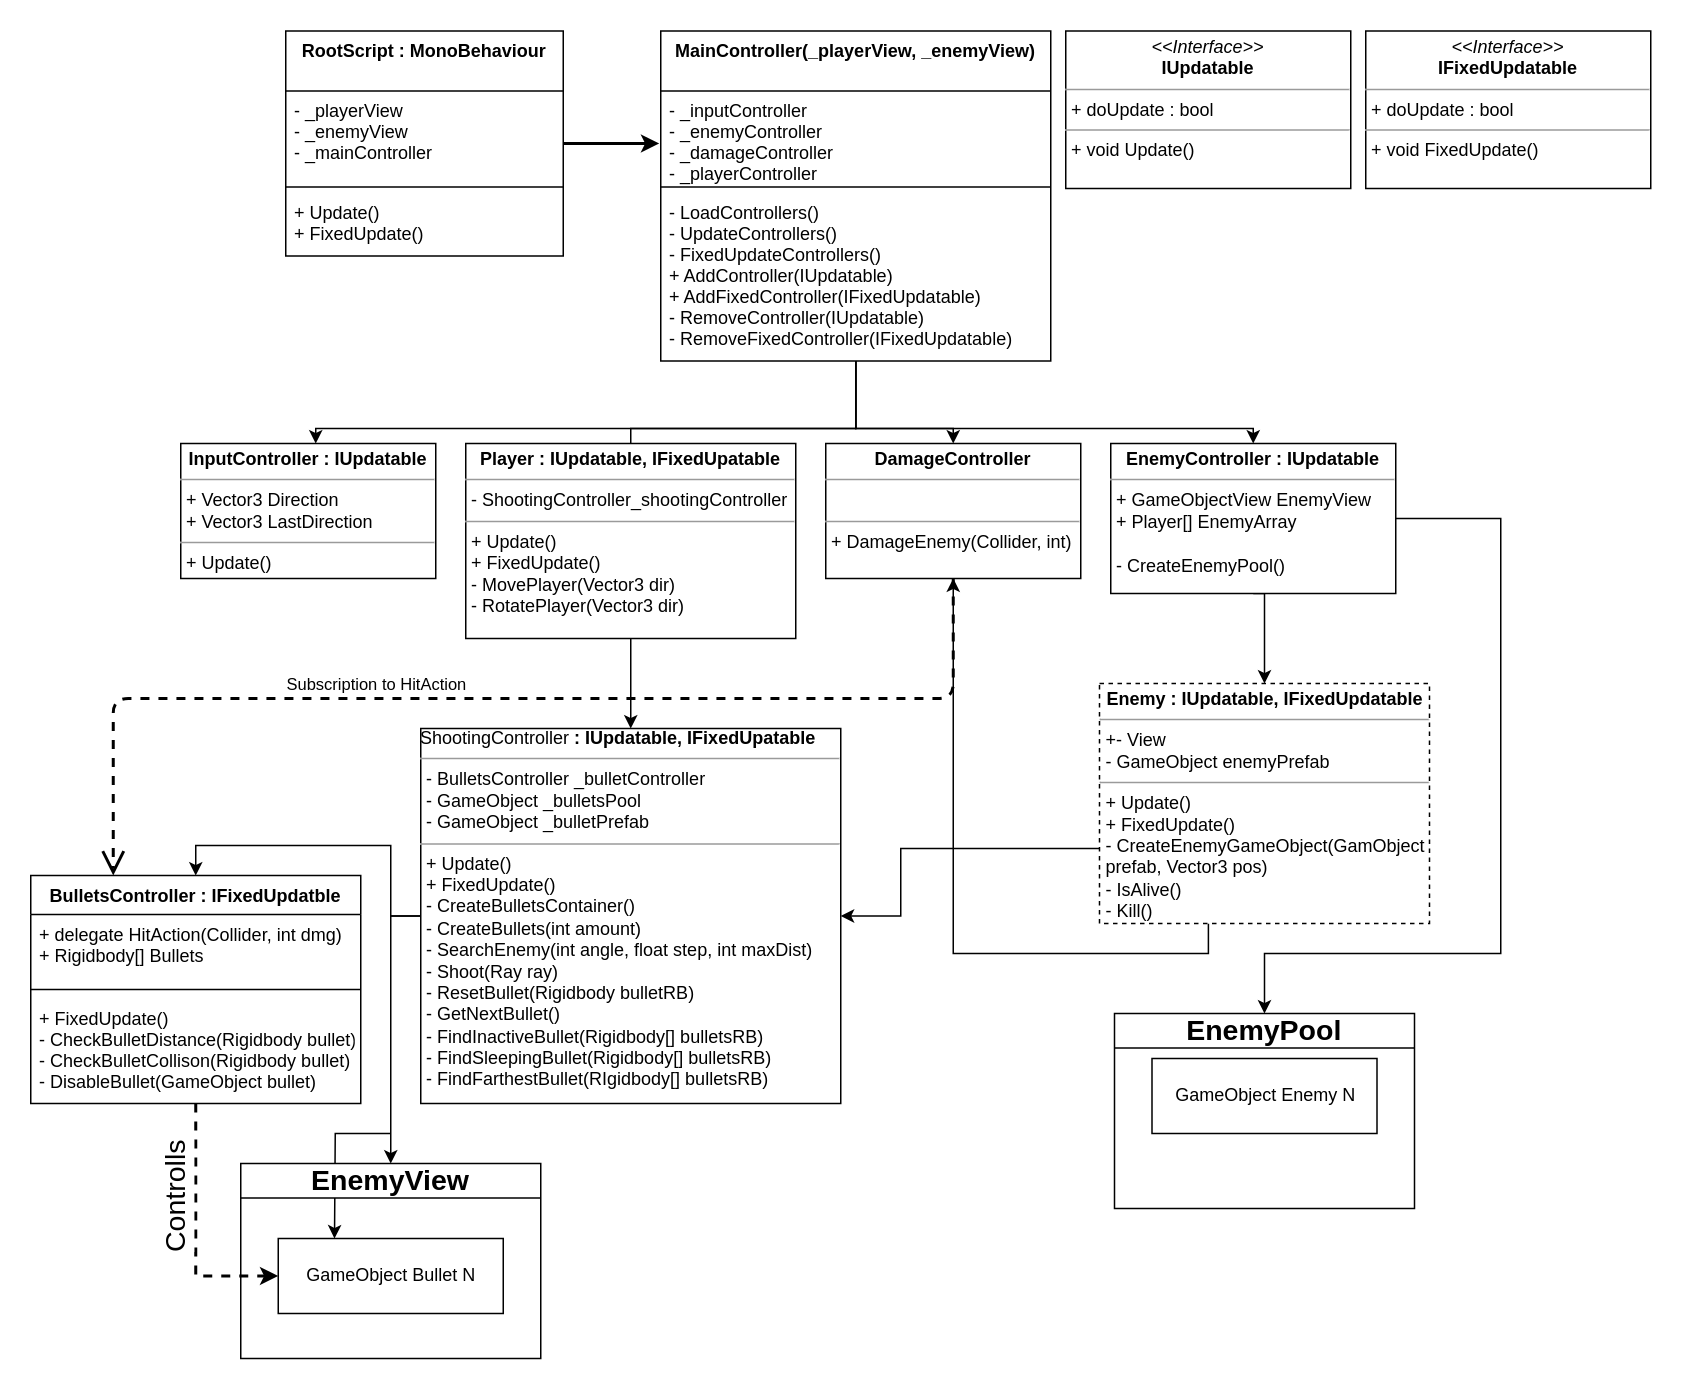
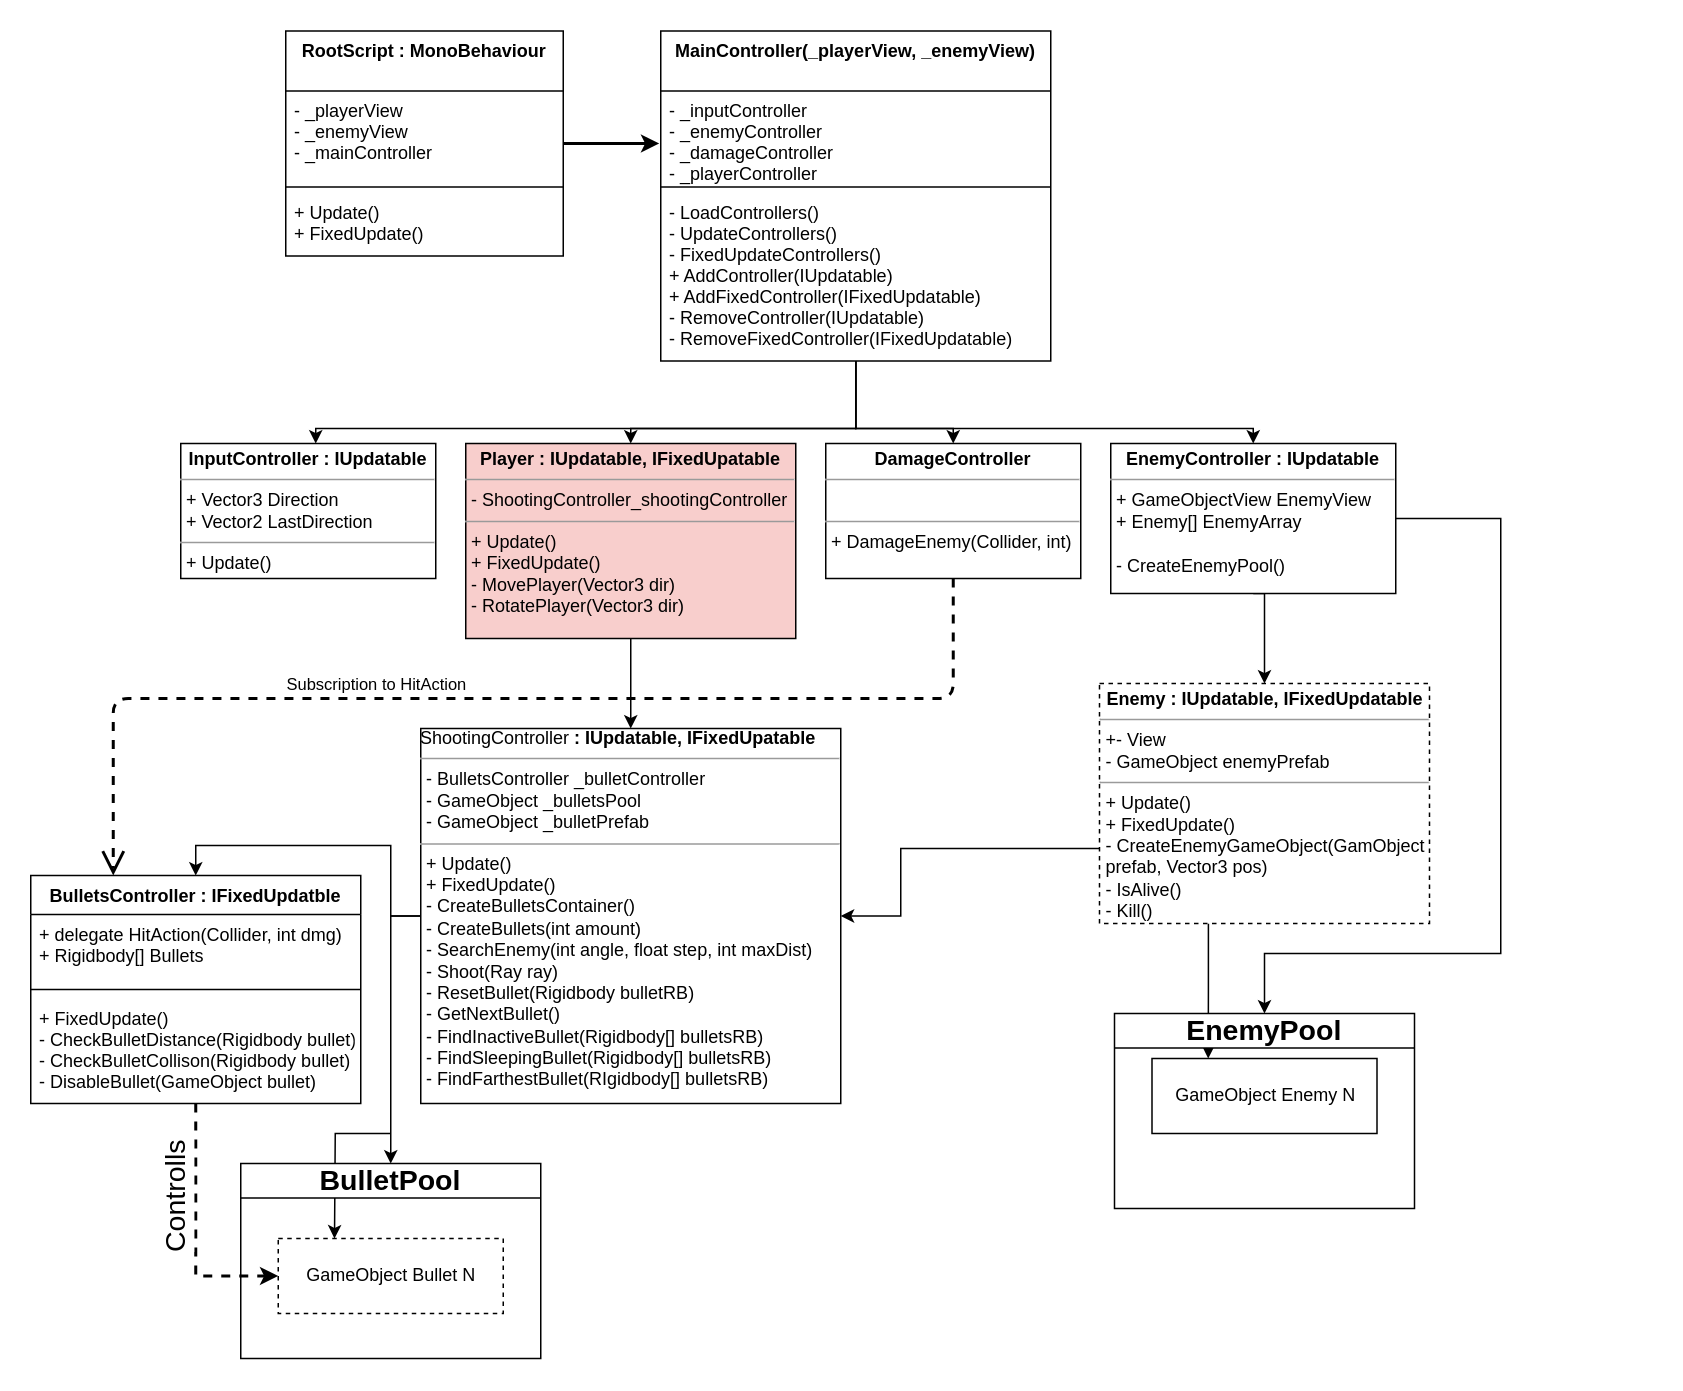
node "<<Interface>> IUpdatable + doUpdate : bool + void Update()": removed
node "<<Interface>> IFixedUpdatable + doUpdate : bool + void FixedUpdate()": removed
edge "MainController(_playerView, _enemyView)" -- "Player : IUpdatable, IFixedUpatable - ShootingController_shootingController + Update() + FixedUpdate() - MovePlayer(Vector3 dir) - RotatePlayer(Vector3 dir)": arrowhead none -> classic
node "InputController : IUpdatable + Vector3 Direction + Vector3 LastDirection + Update()": label "InputController : IUpdatable + Vector3 Direction + Vector3 LastDirection + Update()" -> "InputController : IUpdatable + Vector3 Direction + Vector2 LastDirection + Update()"
node "EnemyController : IUpdatable + GameObjectView EnemyView + Player[] EnemyArray - CreateEnemyPool()": label "EnemyController : IUpdatable + GameObjectView EnemyView + Player[] EnemyArray - CreateEnemyPool()" -> "EnemyController : IUpdatable + GameObjectView EnemyView + Enemy[] EnemyArray - CreateEnemyPool()"
node "Player : IUpdatable, IFixedUpatable - ShootingController_shootingController + Update() + FixedUpdate() - MovePlayer(Vector3 dir) - RotatePlayer(Vector3 dir)": fillcolor #ffffff -> #f8cecc
edge "Enemy : IUpdatable, IFixedUpdatable +- View - GameObject enemyPrefab + Update() + FixedUpdate() - CreateEnemyGameObject(GamObject prefab, Vector3 pos) - IsAlive() - Kill()" -> "DamageController + DamageEnemy(Collider, int)": now "Enemy : IUpdatable, IFixedUpdatable +- View - GameObject enemyPrefab + Update() + FixedUpdate() - CreateEnemyGameObject(GamObject prefab, Vector3 pos) - IsAlive() - Kill()" -> "GameObject Enemy N"
node "EnemyView": label "EnemyView" -> "BulletPool"
node "GameObject Bullet N": style solid -> dashed
